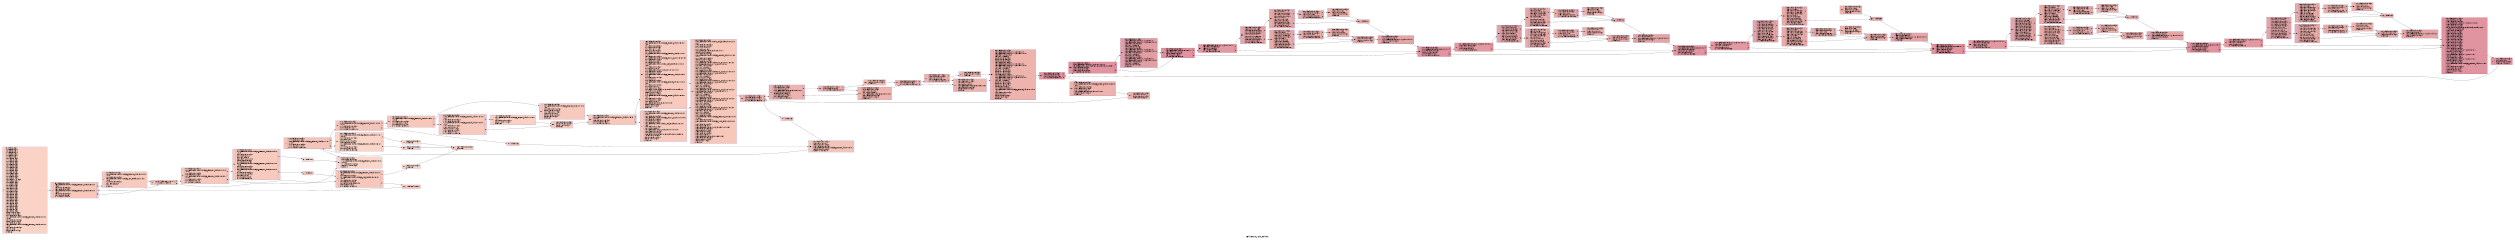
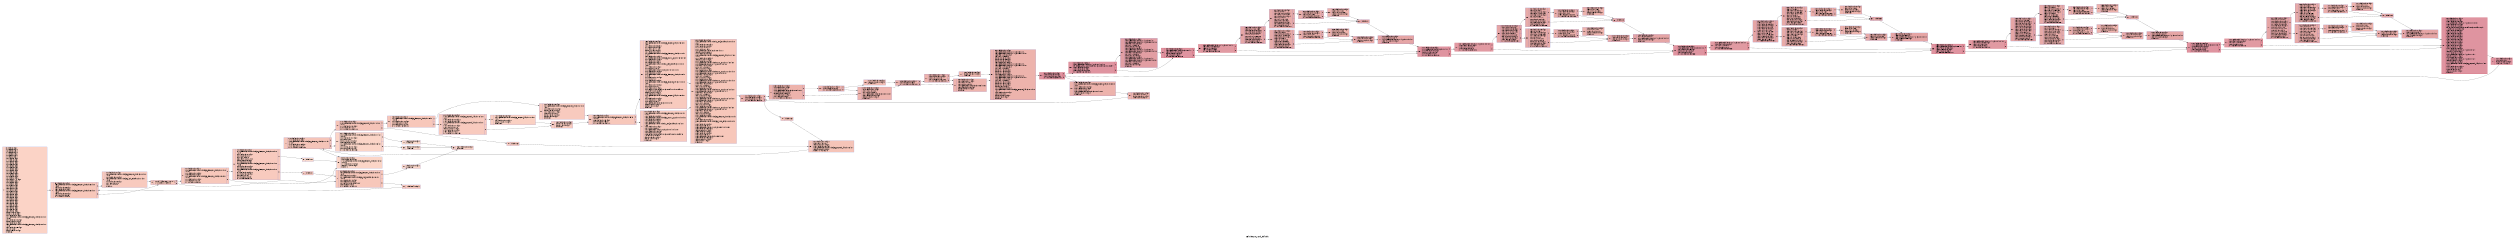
node "517:": added
